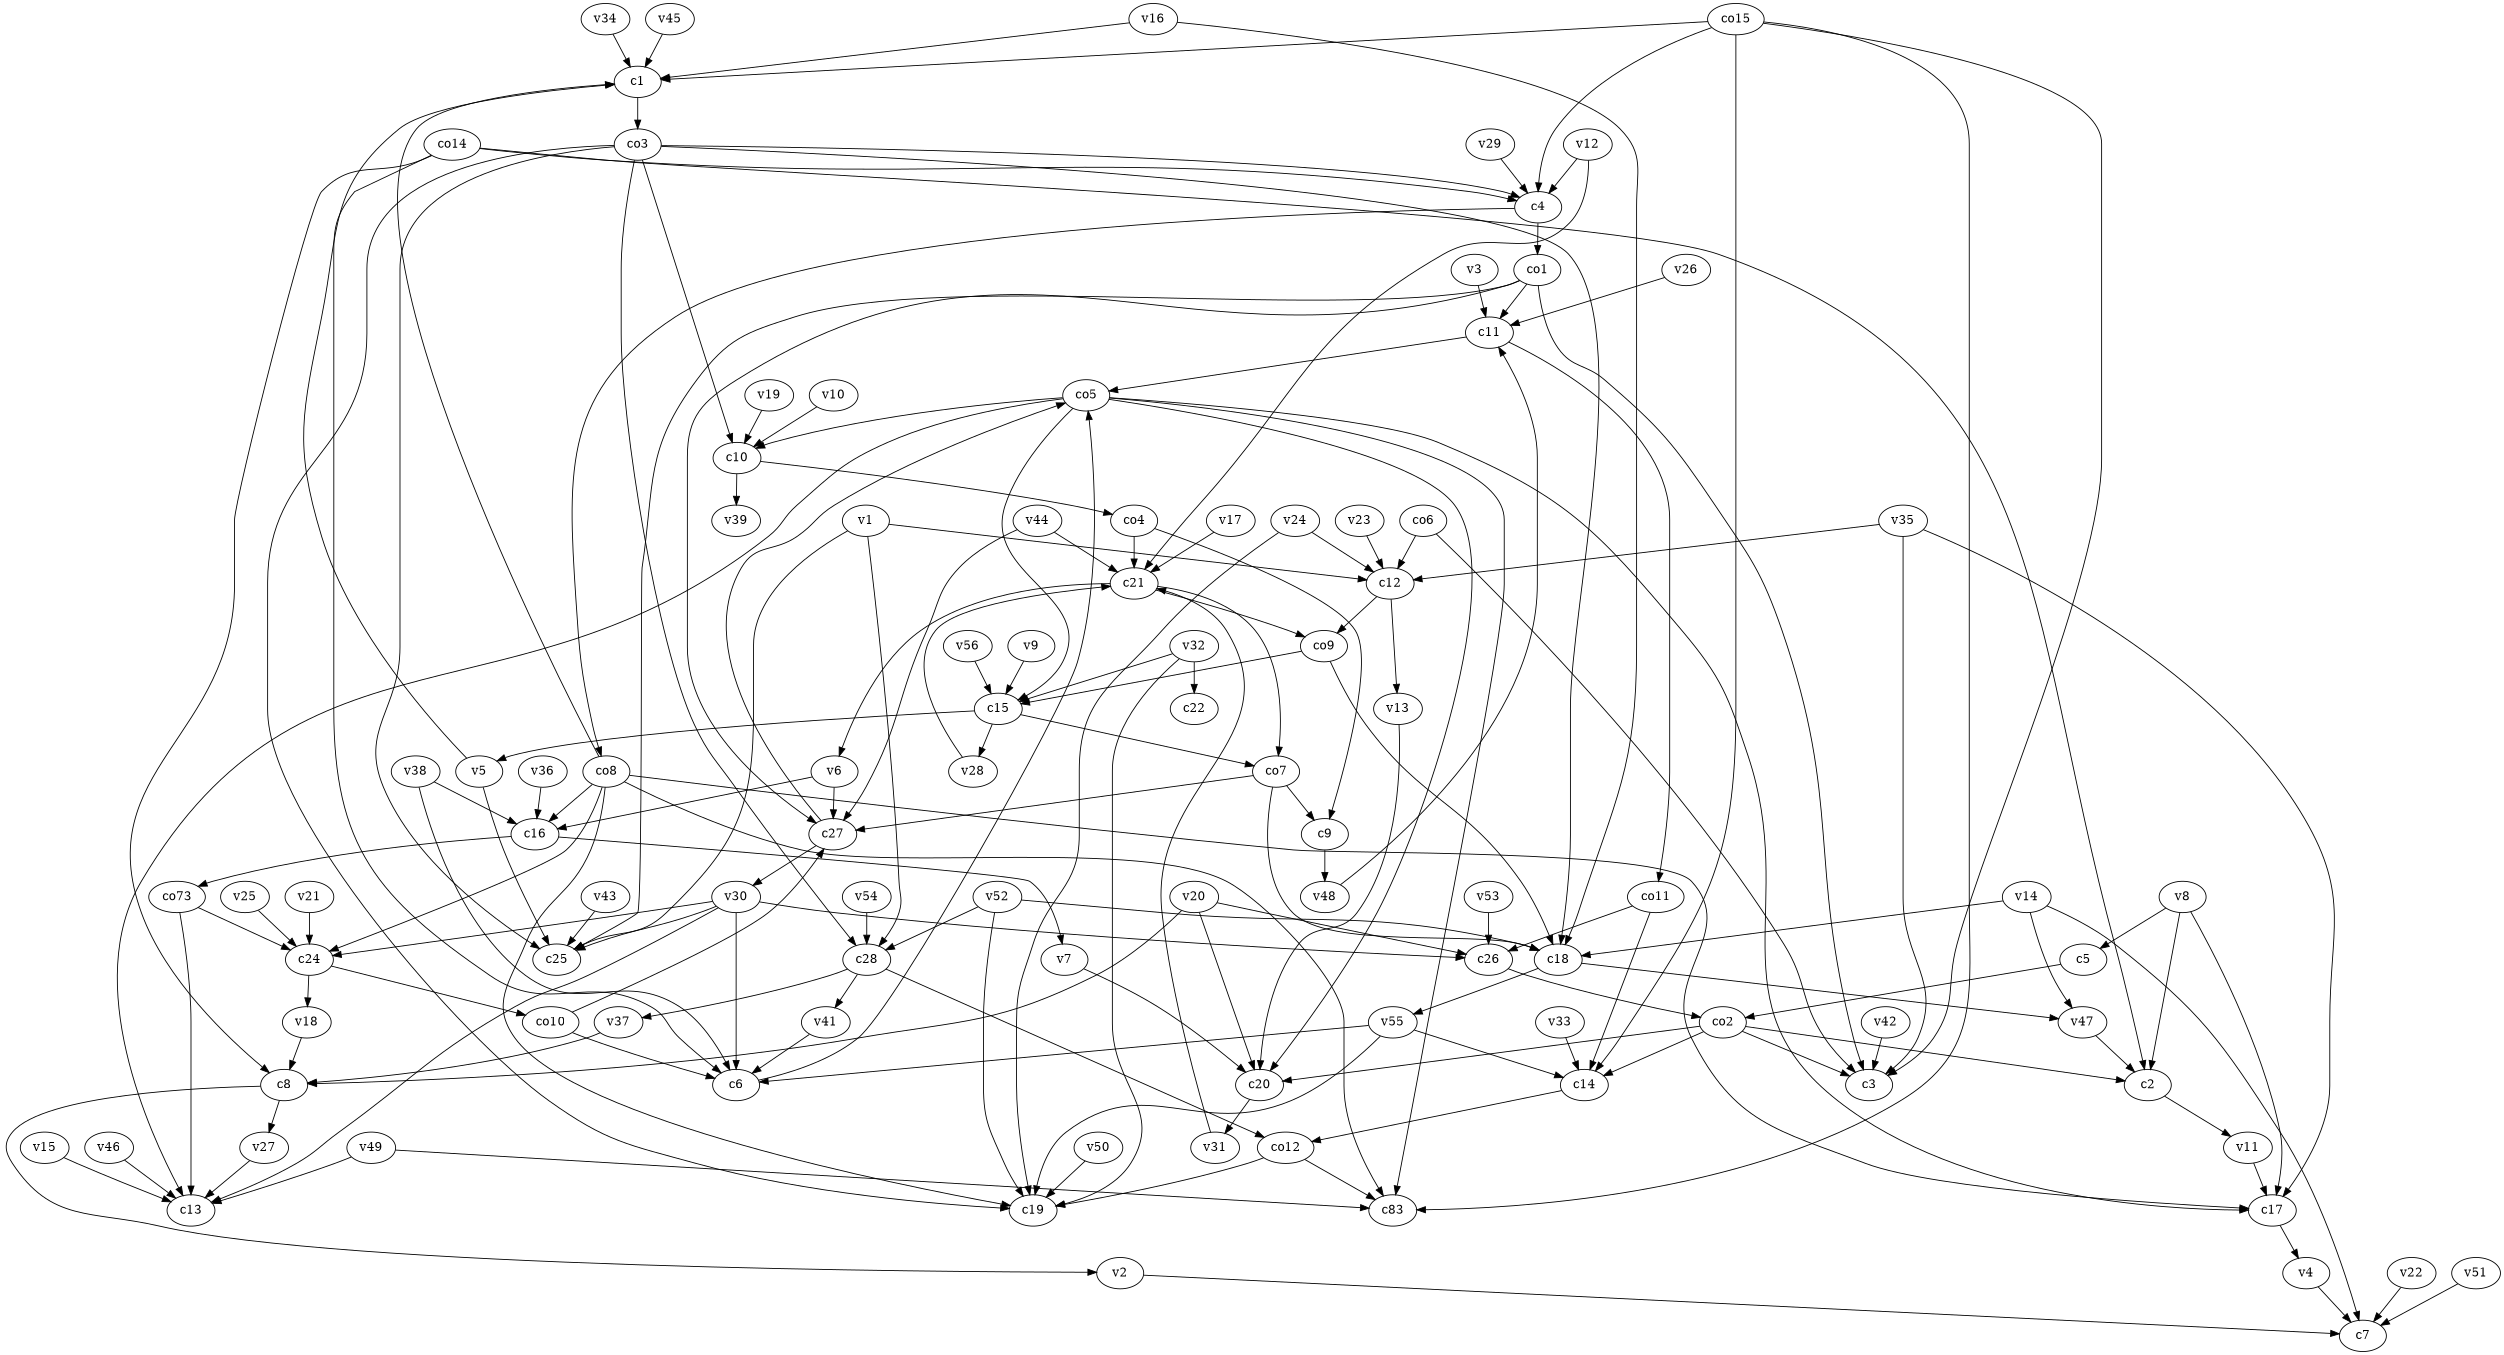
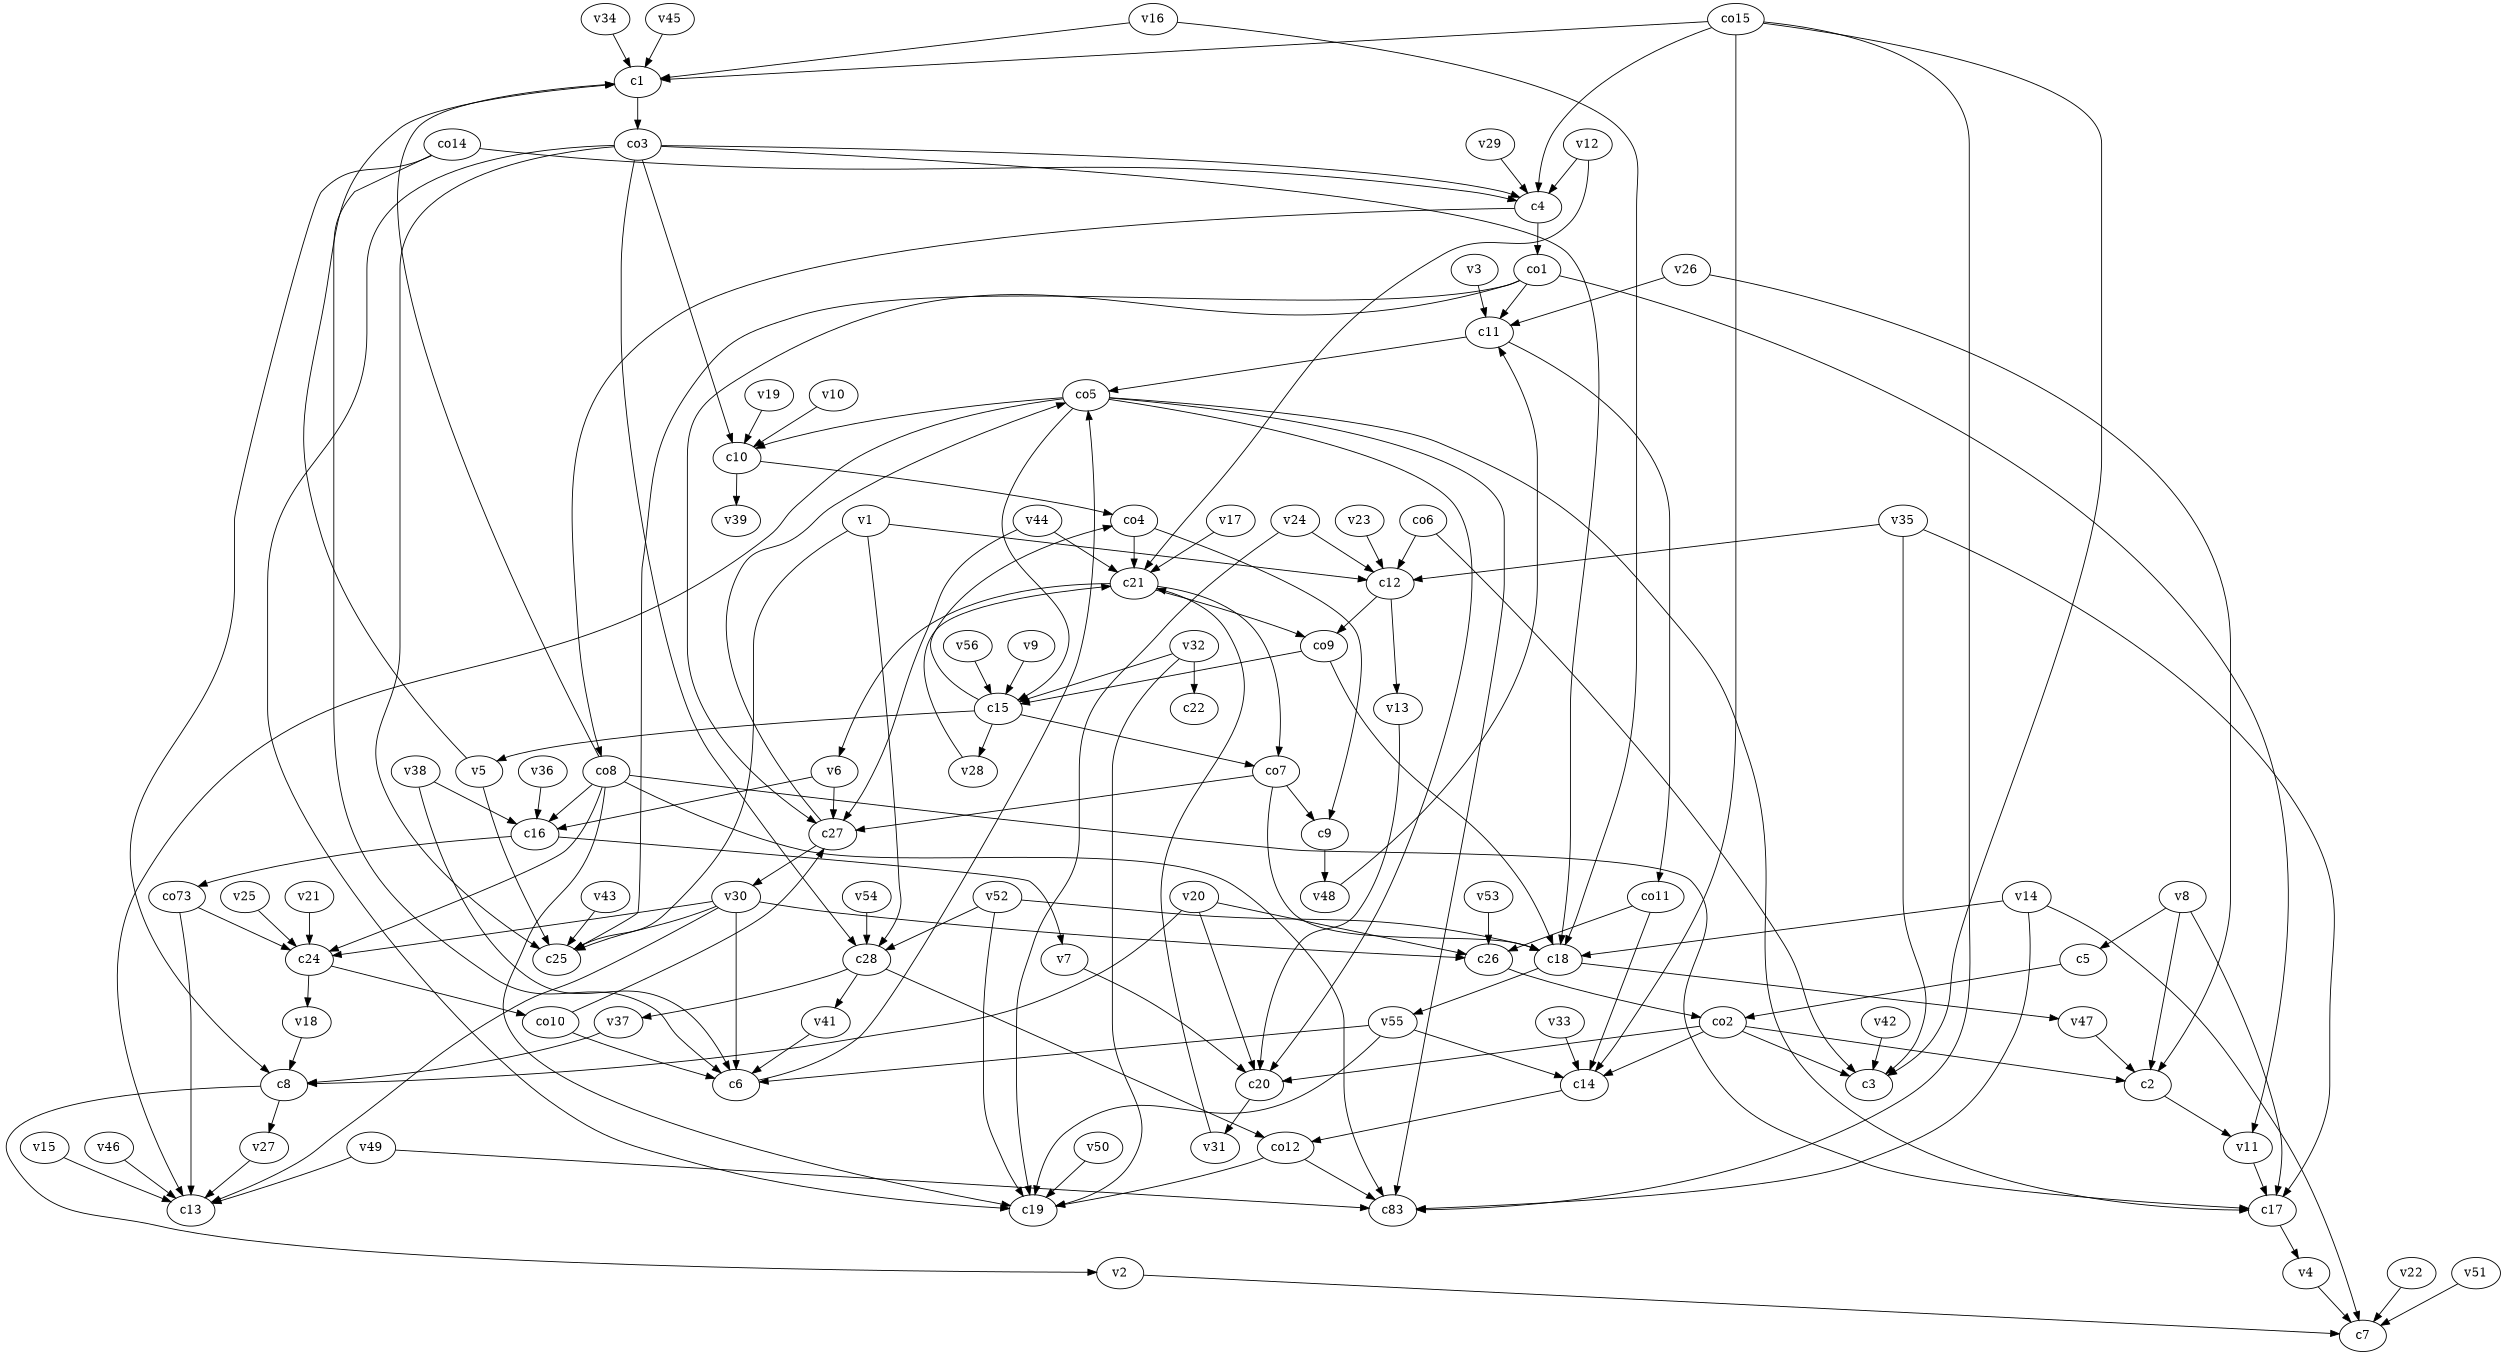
edge "co14" -> "c2": now "v26" -> "c2"
edge "c15" -> "co4": added
edge "co1" -> "c3": now "co1" -> "v11"
edge "v14" -> "v47": now "v14" -> "c83"
